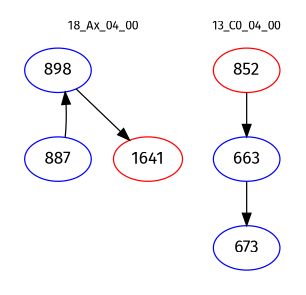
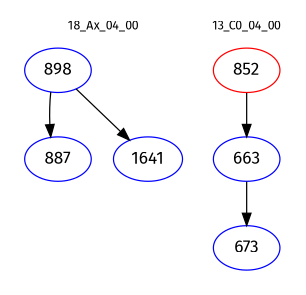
edge "887" -> "898": reversed
node "1641": color red -> blue
